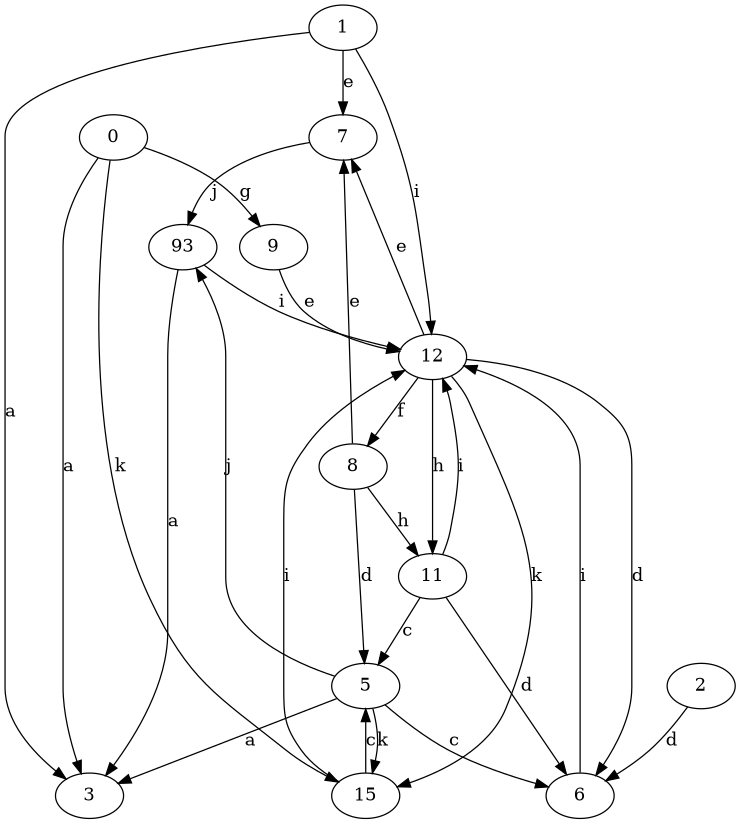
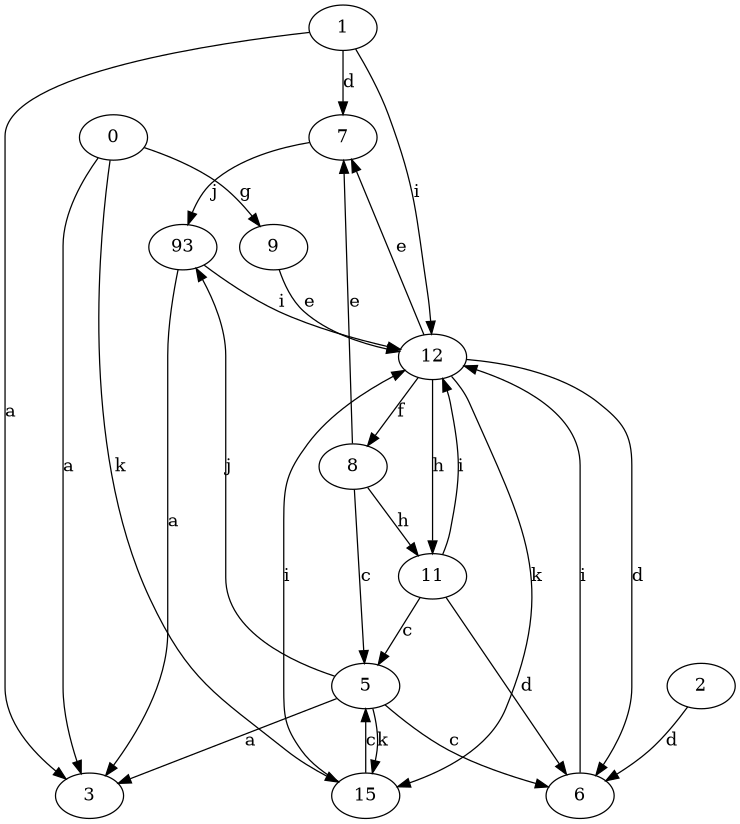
edge "1" -> "7": label "e" -> "d"
edge "8" -> "5": label "d" -> "c"
